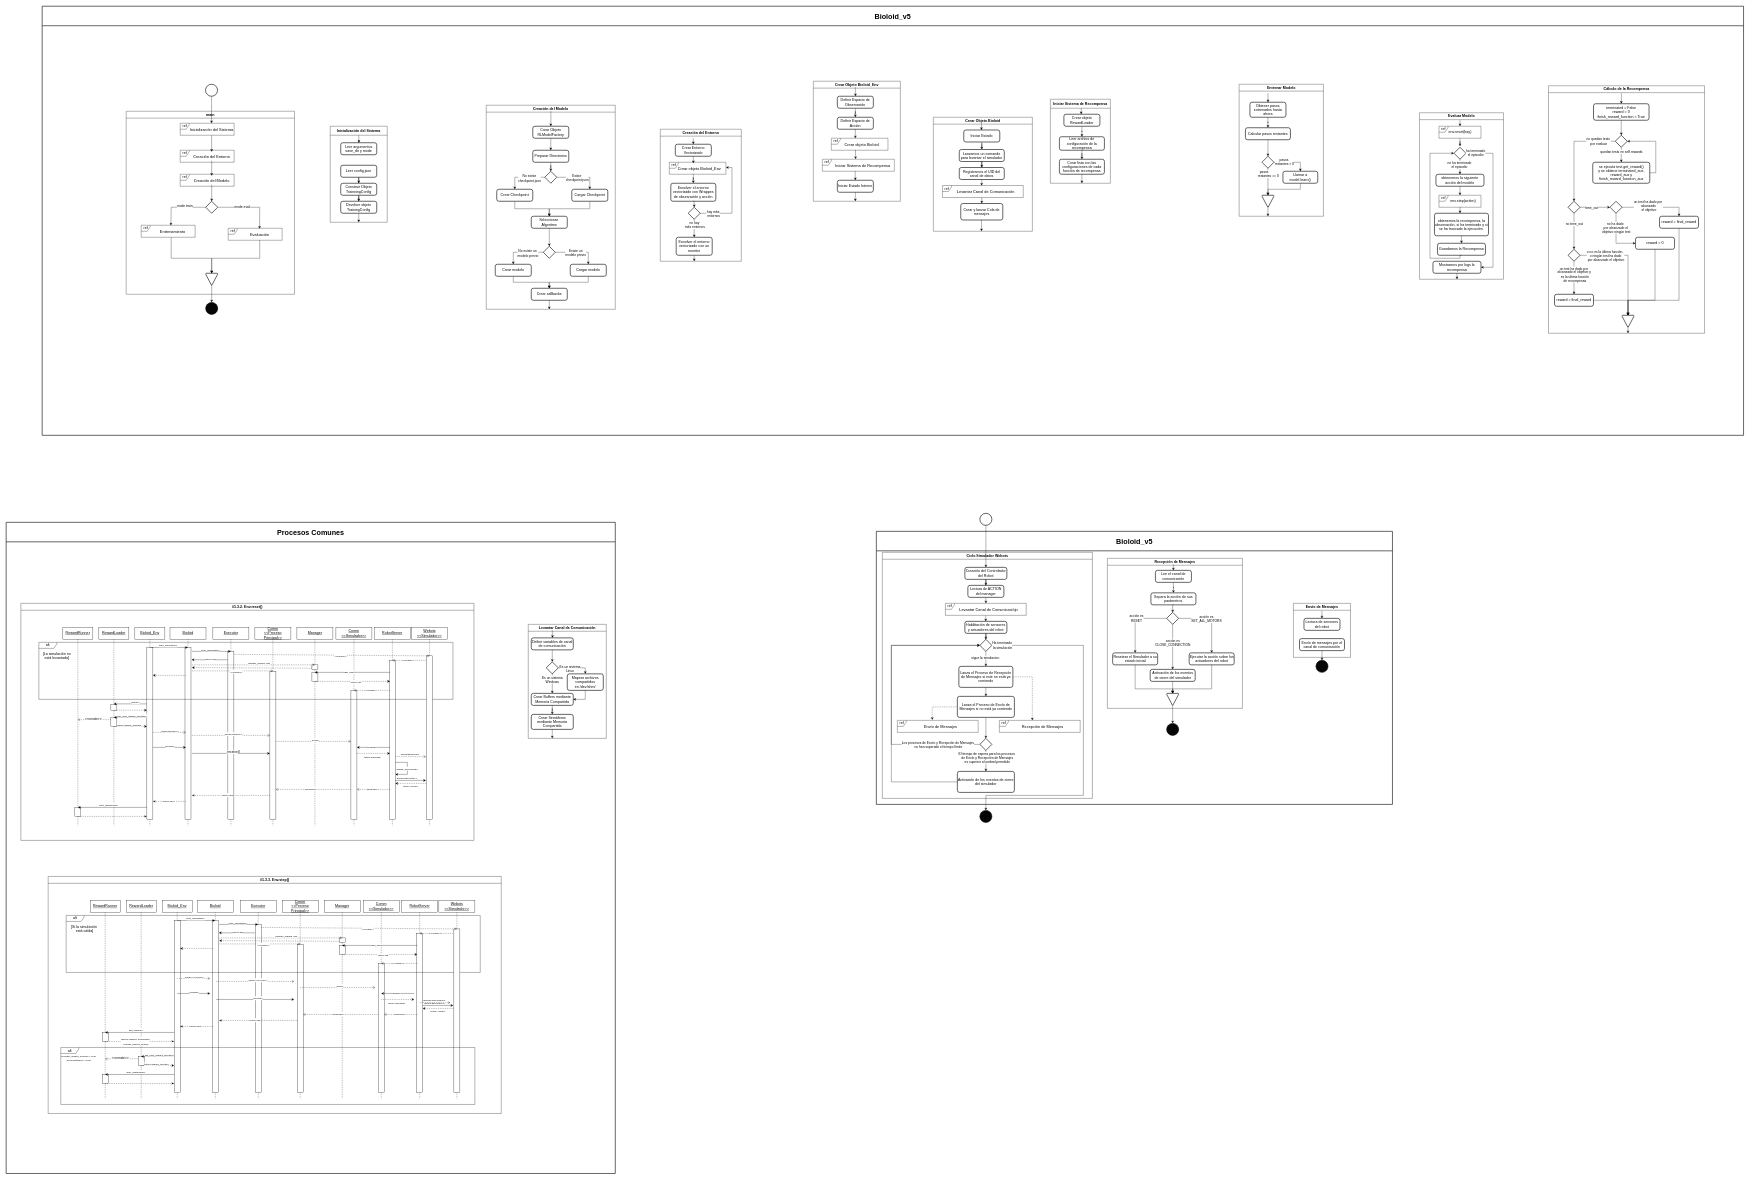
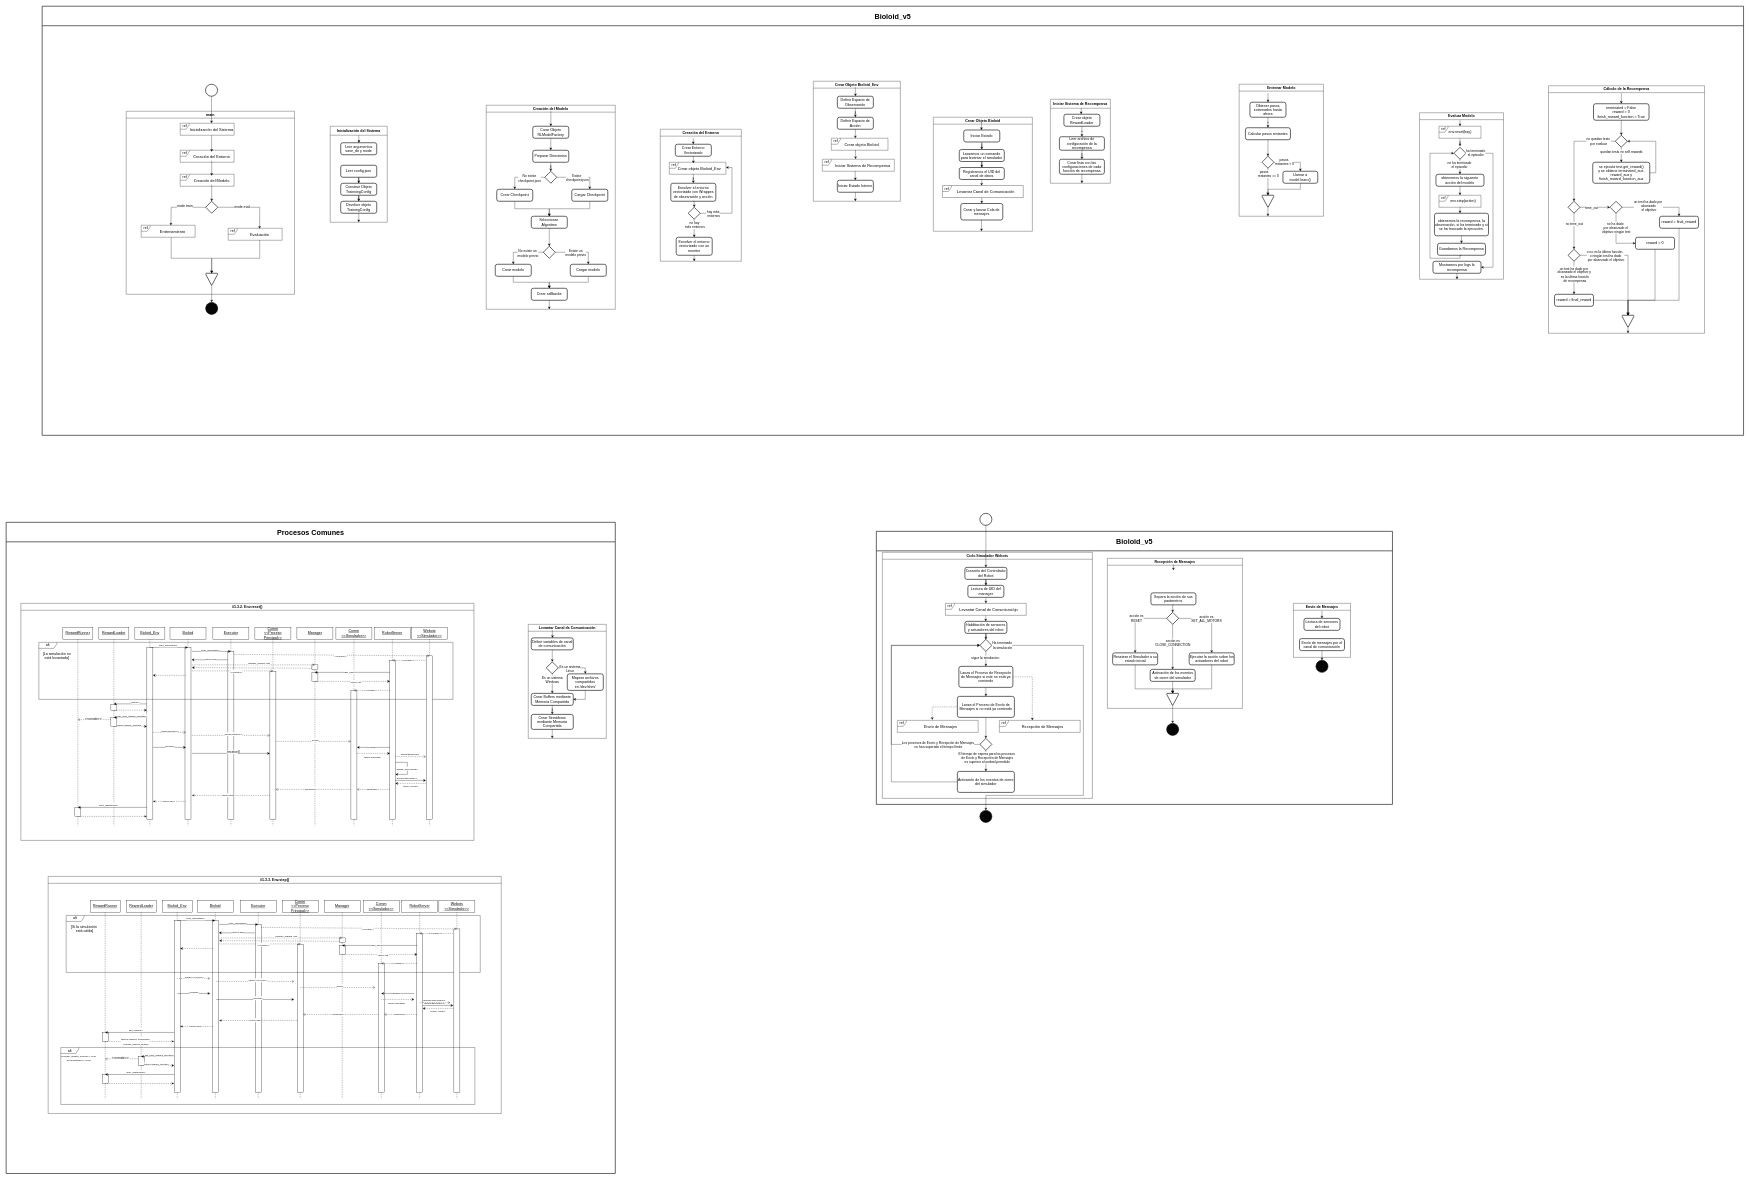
node "Lee el canal de comunicación": removed
edge "Lee el canal de comunicación" -> "Separa la acción de sus parámetros": removed
node "Lectura de ACTION del manager": label "Lectura de ACTION del manager" -> "Lectura de UID del manager"
